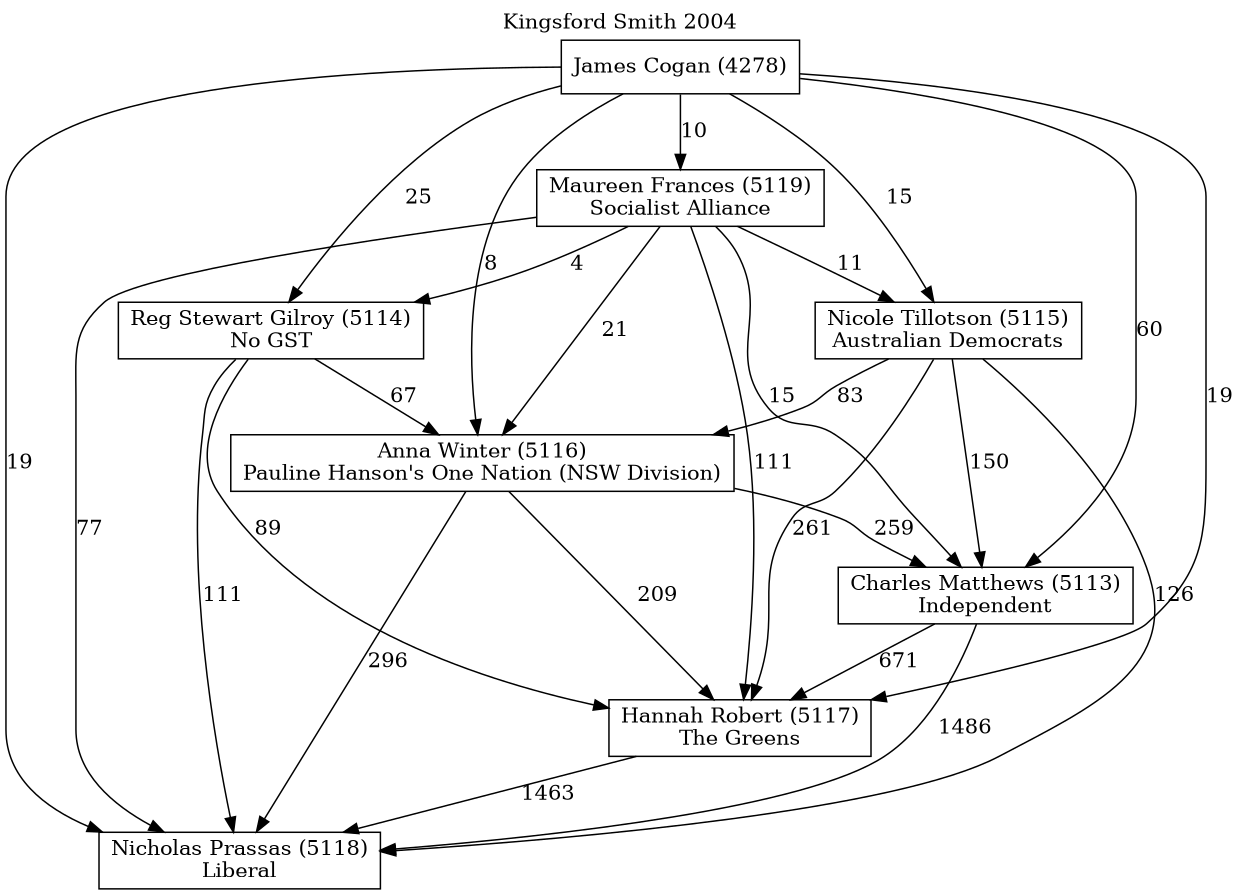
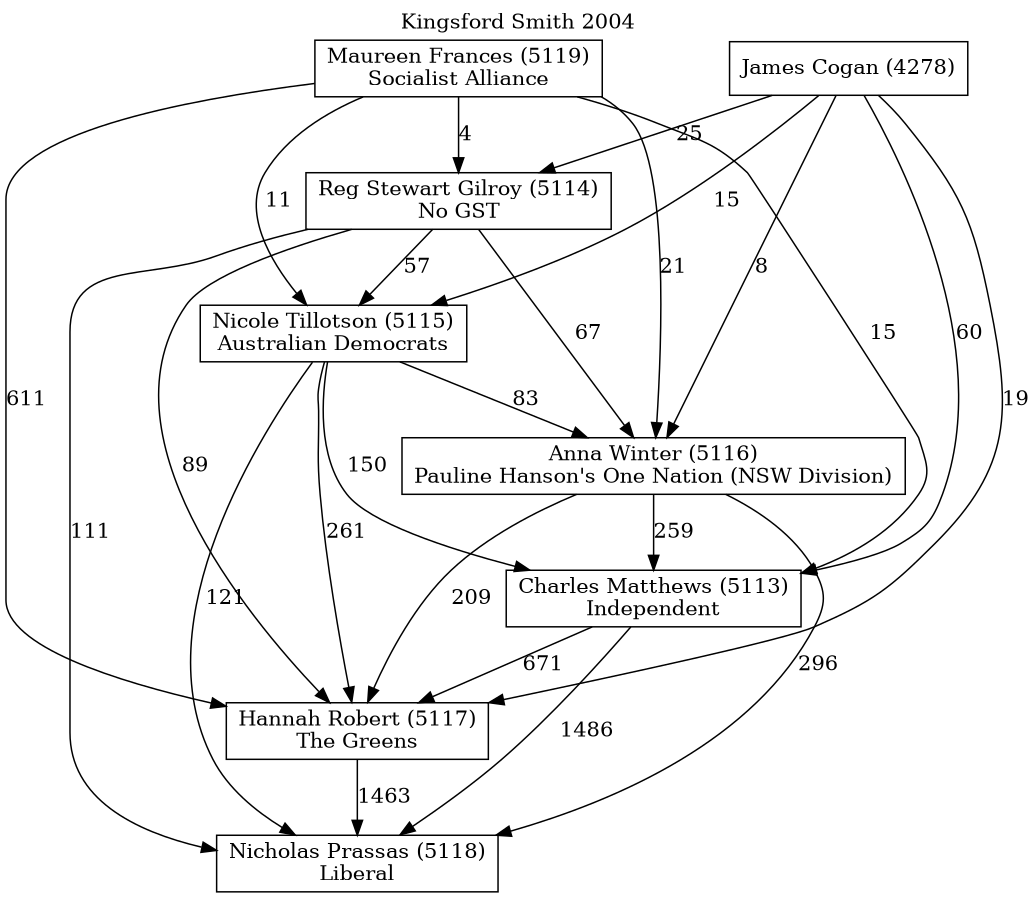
edge "James Cogan (4278)" -> "Maureen Frances (5119) Socialist Alliance": removed, label "10"
edge "James Cogan (4278)" -> "Nicholas Prassas (5118) Liberal": removed, label "19"
edge "Reg Stewart Gilroy (5114) No GST" -> "Nicole Tillotson (5115) Australian Democrats": added, label "57"
edge "Maureen Frances (5119) Socialist Alliance" -> "Nicholas Prassas (5118) Liberal": removed, label "77"
edge "Maureen Frances (5119) Socialist Alliance" -> "Hannah Robert (5117) The Greens": label "111" -> "611"
edge "Nicole Tillotson (5115) Australian Democrats" -> "Nicholas Prassas (5118) Liberal": label "126" -> "121"
